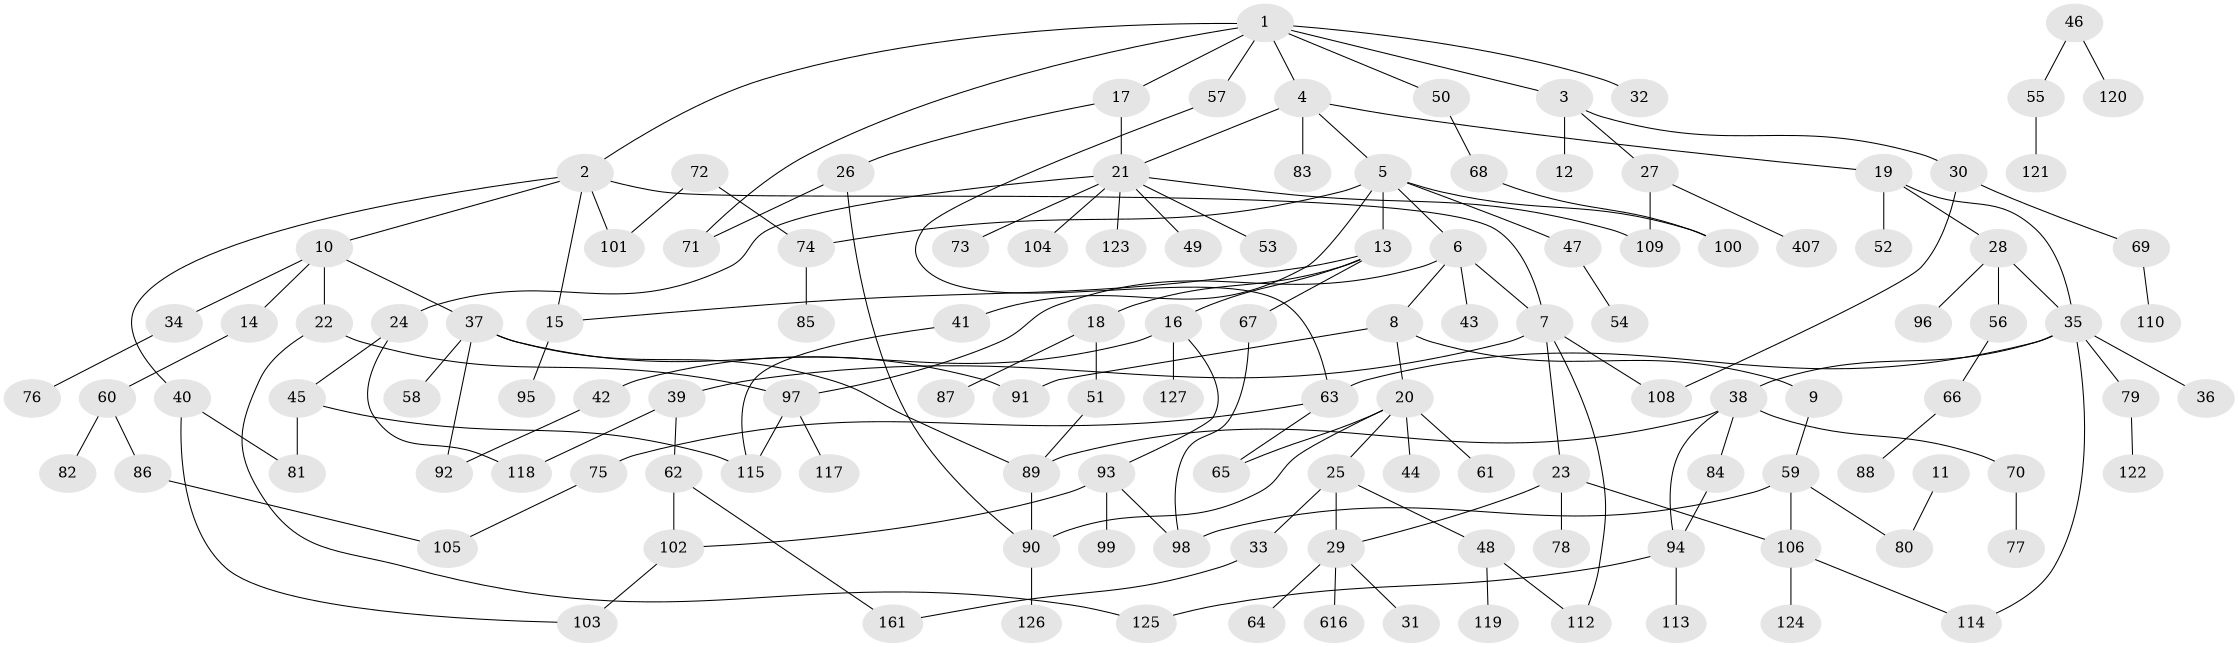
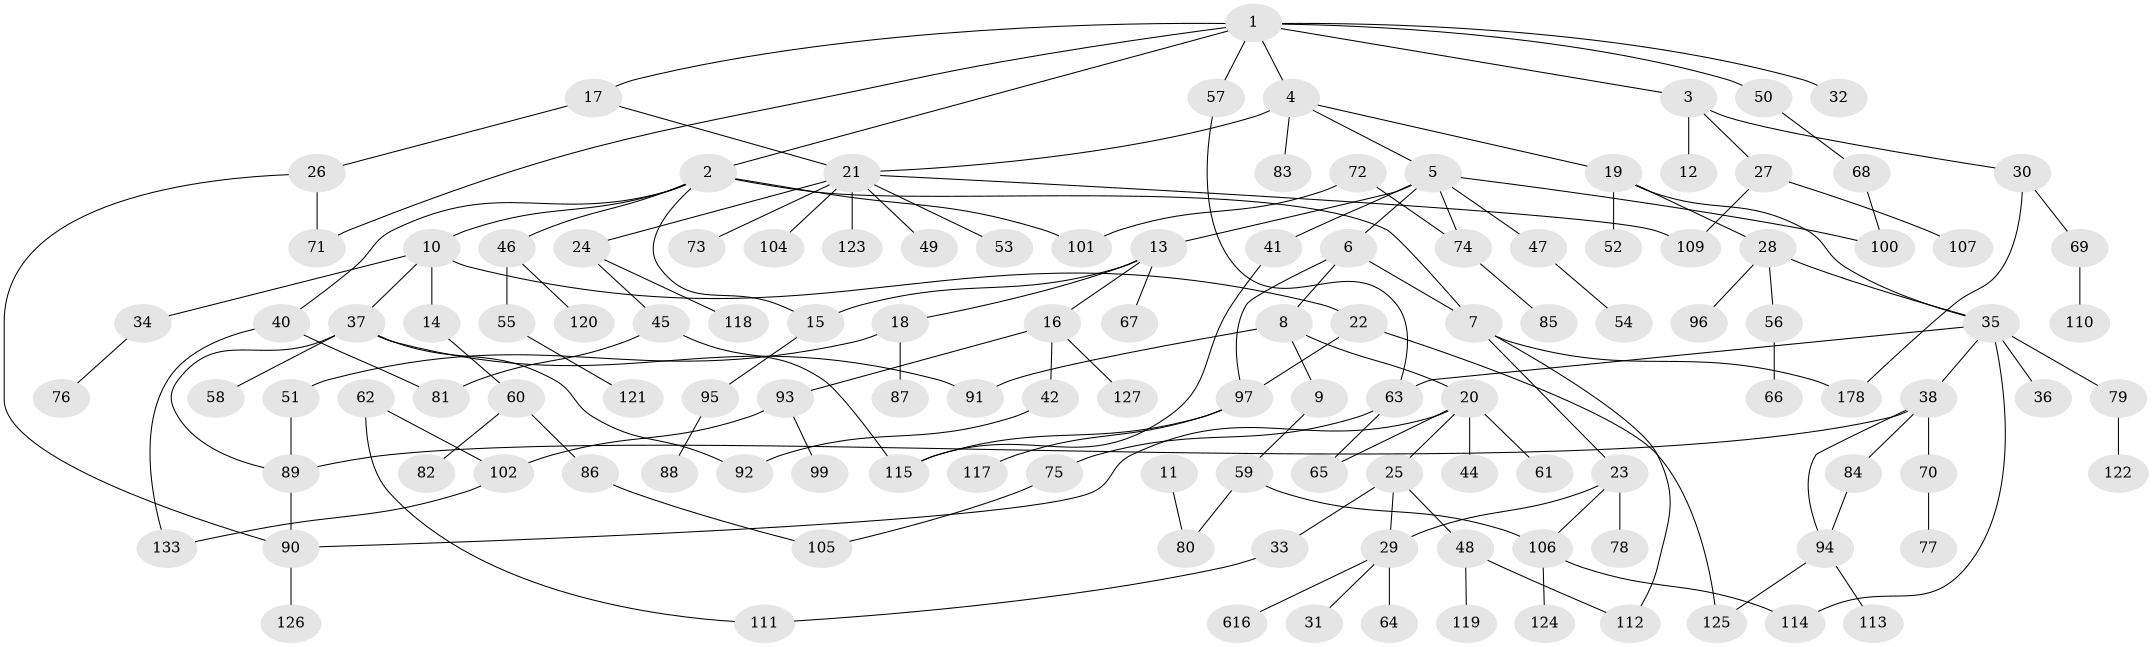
edge "2" -- "46": added
node "407": label "407" -> "107"
node "43": removed
node "39": removed
node "108": label "108" -> "178"
edge "66" -- "88": now "95" -- "88"
node "98": removed
node "103": label "103" -> "133"
node "161": label "161" -> "111"
